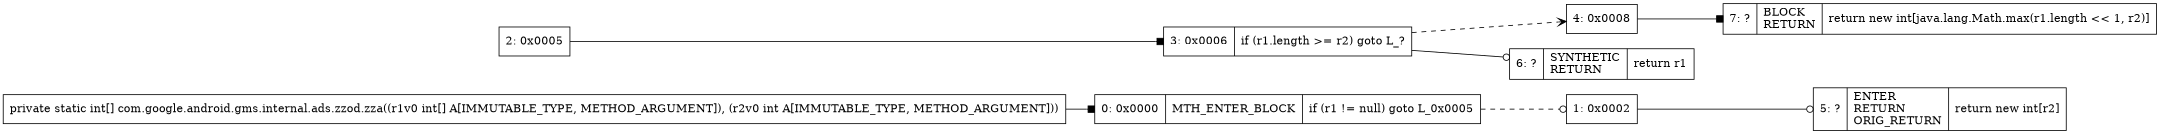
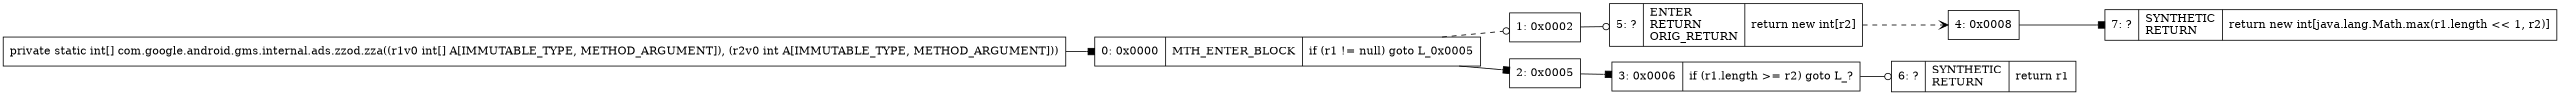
node "7: ?": text "BLOCK" -> "SYNTHETIC"
edge "3: 0x0006" -> "4: 0x0008": now "5: ?" -> "4: 0x0008"
edge "0: 0x0000" -> "2: 0x0005": added
